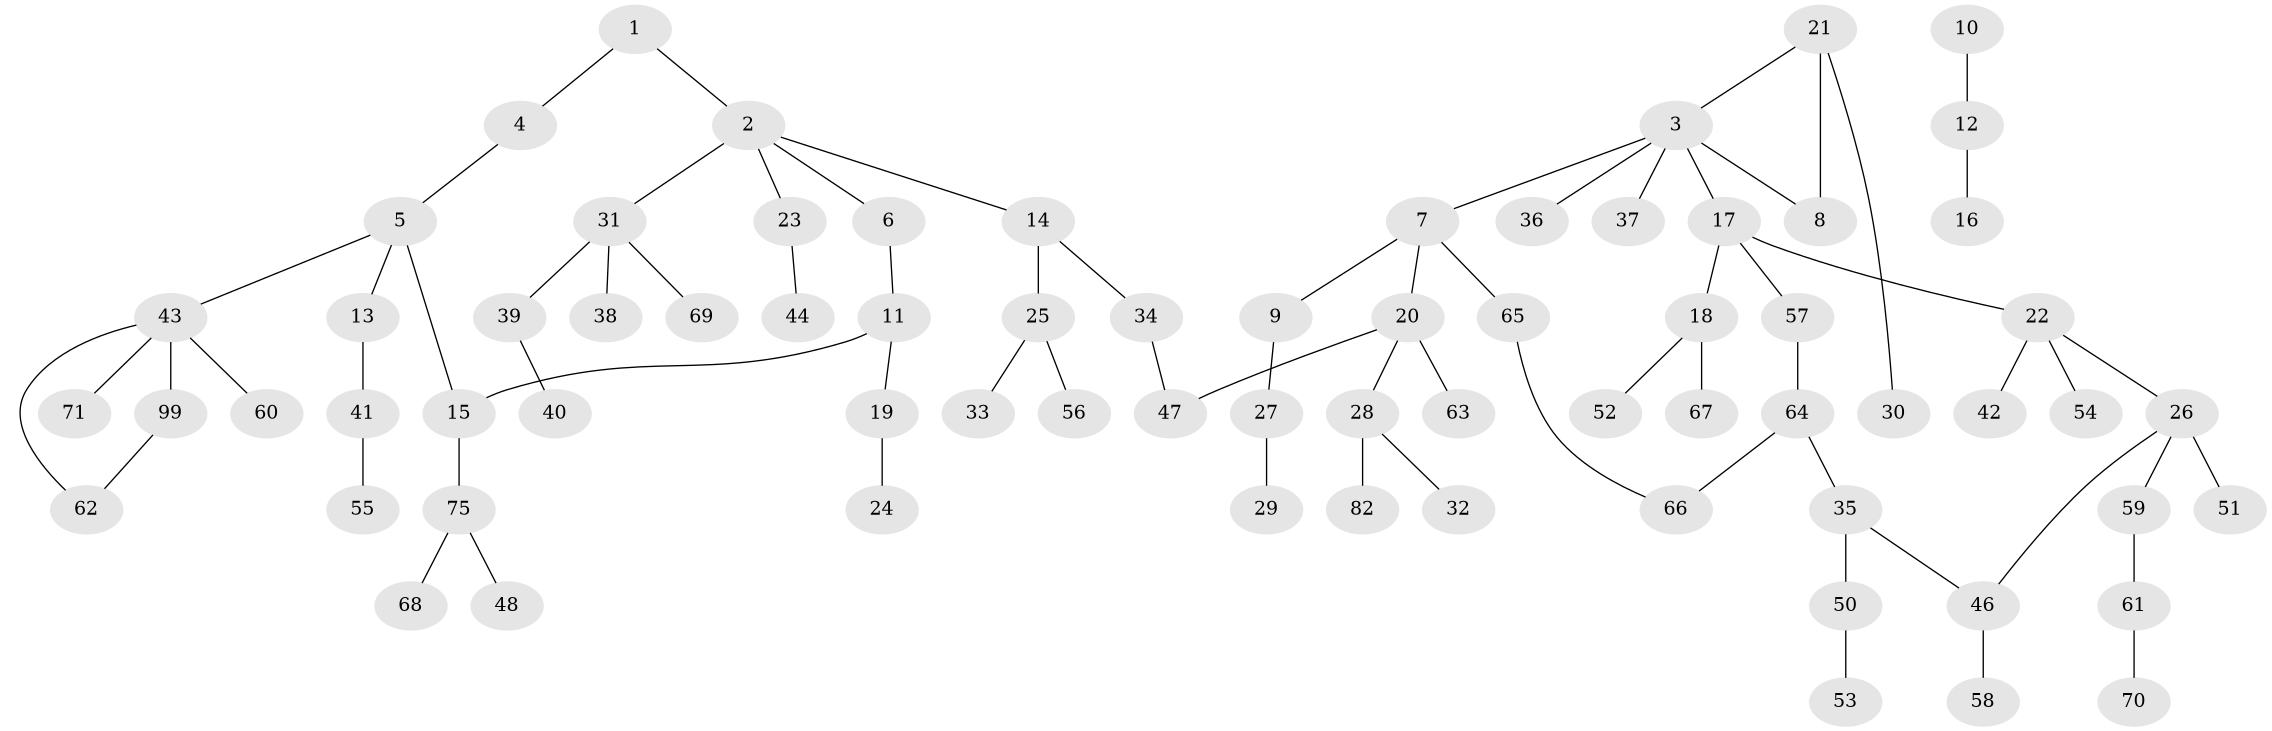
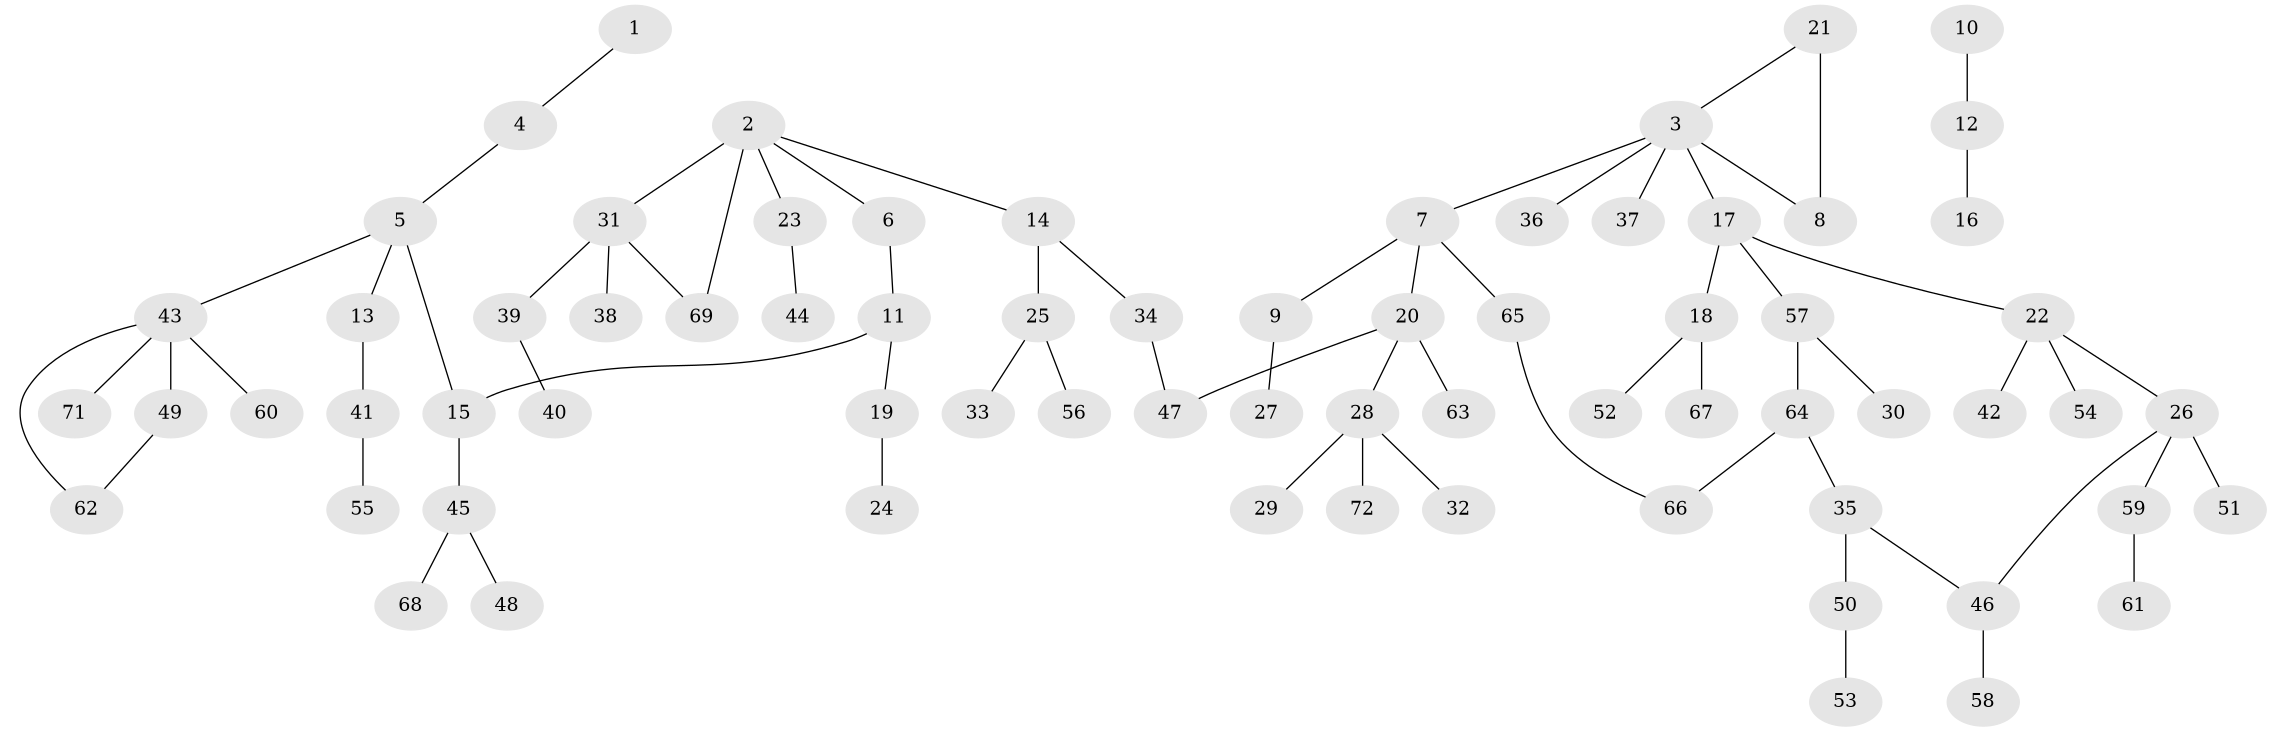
edge "1" -- "2": now "69" -- "2"
edge "21" -- "30": now "57" -- "30"
node "99": label "99" -> "49"
edge "27" -- "29": now "28" -- "29"
node "75": label "75" -> "45"
node "82": label "82" -> "72"
node "70": removed
